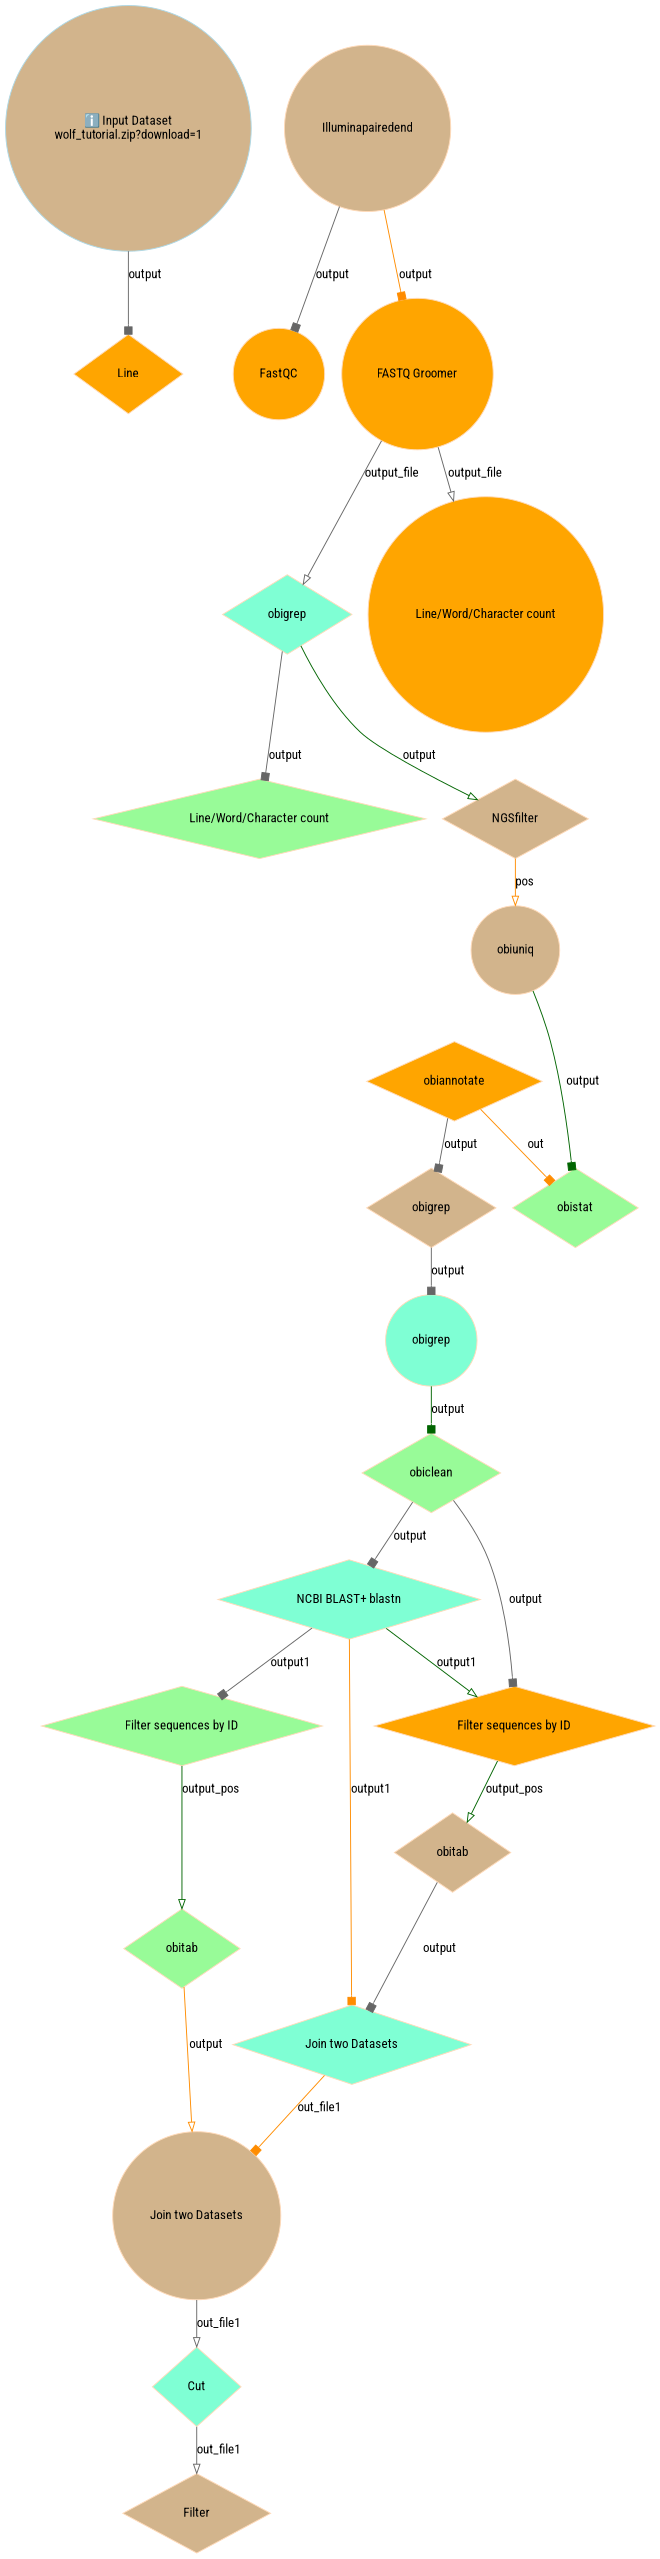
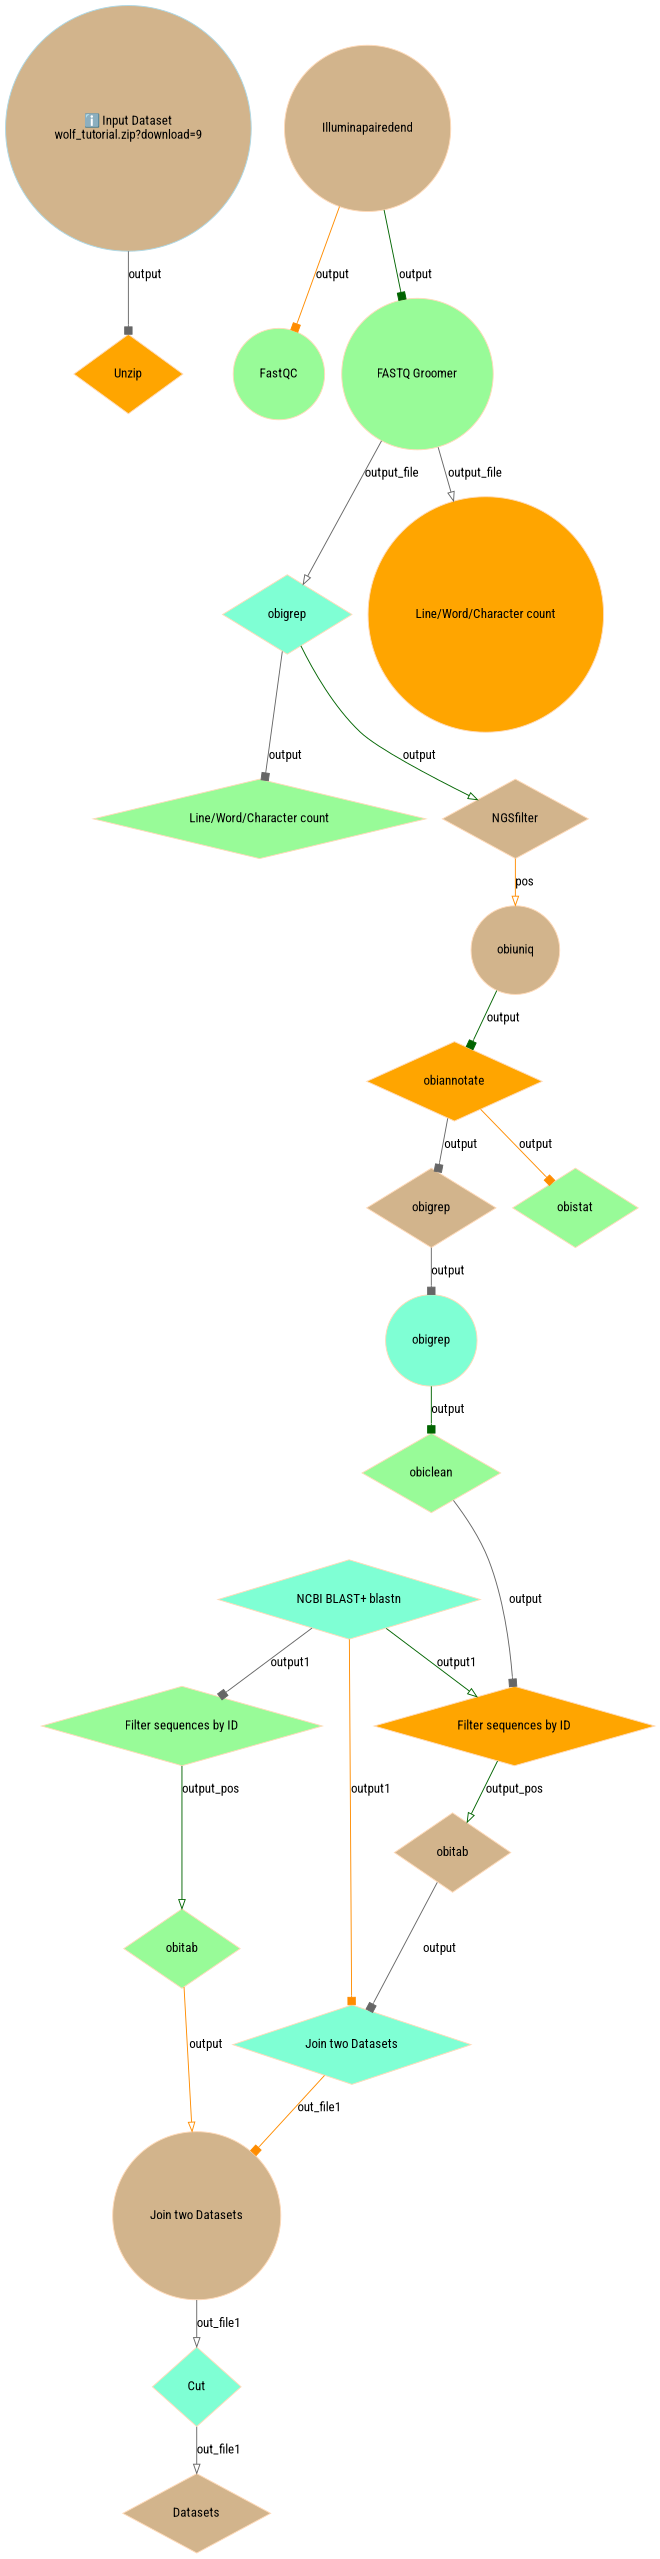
node "ℹ️ Input Dataset wolf_tutorial.zip?download=1": label "ℹ️ Input Dataset wolf_tutorial.zip?download=1" -> "ℹ️ Input Dataset wolf_tutorial.zip?download=9"
edge "Illuminapairedend" -> "FASTQ Groomer": color darkorange -> darkgreen
edge "Illuminapairedend" -> "FastQC": color gray40 -> darkorange
node "Line": label "Line" -> "Unzip"
node "FastQC": fillcolor orange -> palegreen
node "FASTQ Groomer": fillcolor orange -> palegreen
edge "obiuniq" -> "obistat": now "obiuniq" -> "obiannotate"
edge "obiannotate" -> "obistat": label "out" -> "output"
edge "obiclean" -> "NCBI BLAST+ blastn": removed, label "output"
node "Filter": label "Filter" -> "Datasets"
